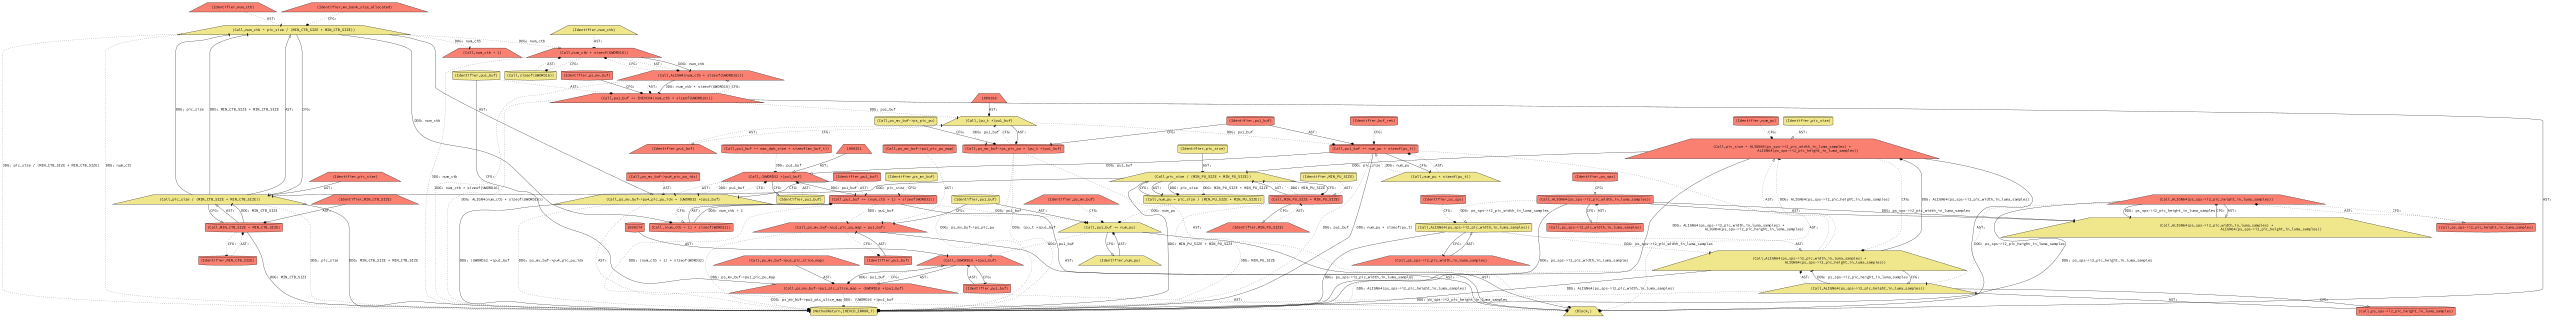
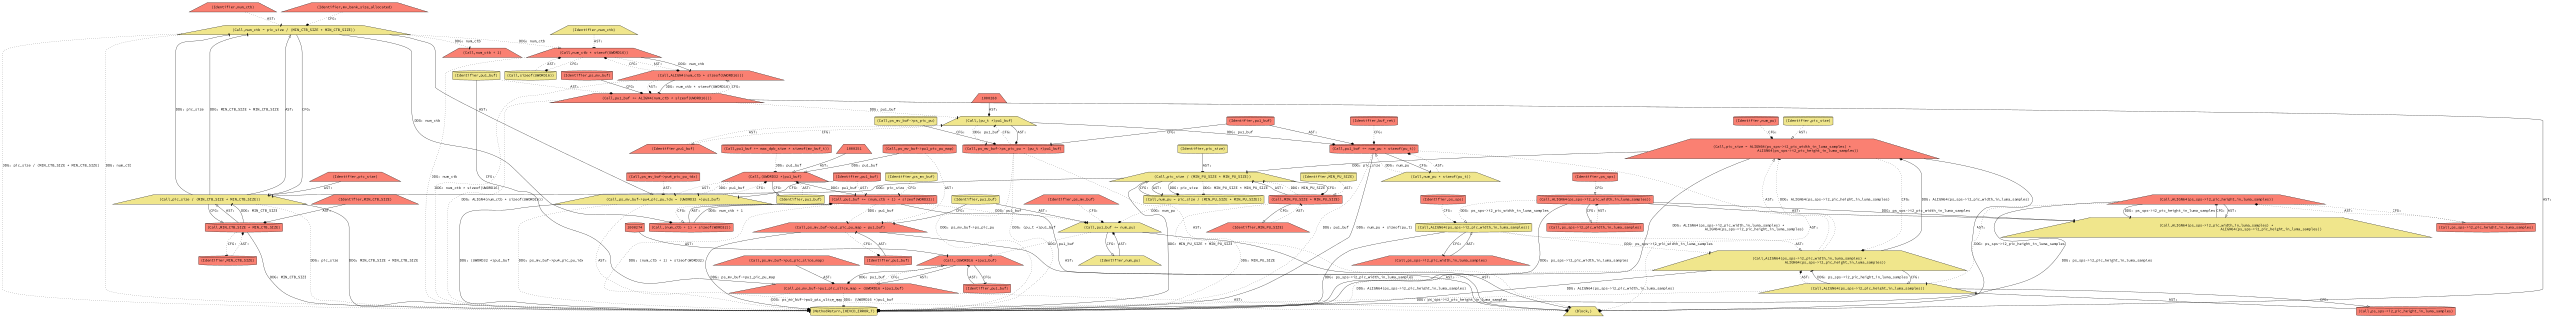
node "(Call,pu1_buf += IHEVCD4(num_ctb * sizeof(UWORD16)))": label "(Call,pu1_buf += IHEVCD4(num_ctb * sizeof(UWORD16)))" -> "(Call,pu1_buf += ALIGN4(num_ctb * sizeof(UWORD16)))"
edge "(Call,(pu_t *)pu1_buf)" -> "(Call,pu1_buf += num_pu * sizeof(pu_t))": style dotted -> solid
edge "(Call,pu1_buf += num_pu * sizeof(pu_t))" -> "(Call,(UWORD32 *)pu1_buf)": now "(Call,ps_mv_buf->pu1_pic_pu_map)" -> "(Call,(UWORD32 *)pu1_buf)"
edge "(Call,ps_mv_buf->pu1_pic_pu_map = pu1_buf)" -> "(MethodReturn,IHEVCD_ERROR_T)": style dotted -> solid
